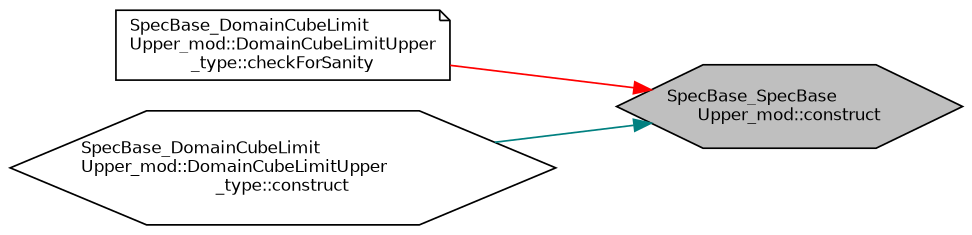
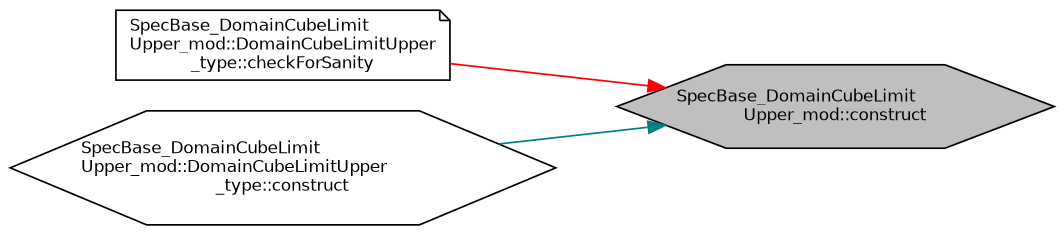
node "SpecBase_SpecBase Upper_mod::construct": label "SpecBase_SpecBase Upper_mod::construct" -> "SpecBase_DomainCubeLimit Upper_mod::construct"
